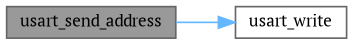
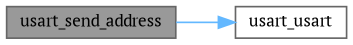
node "usart_write": label "usart_write" -> "usart_usart"
